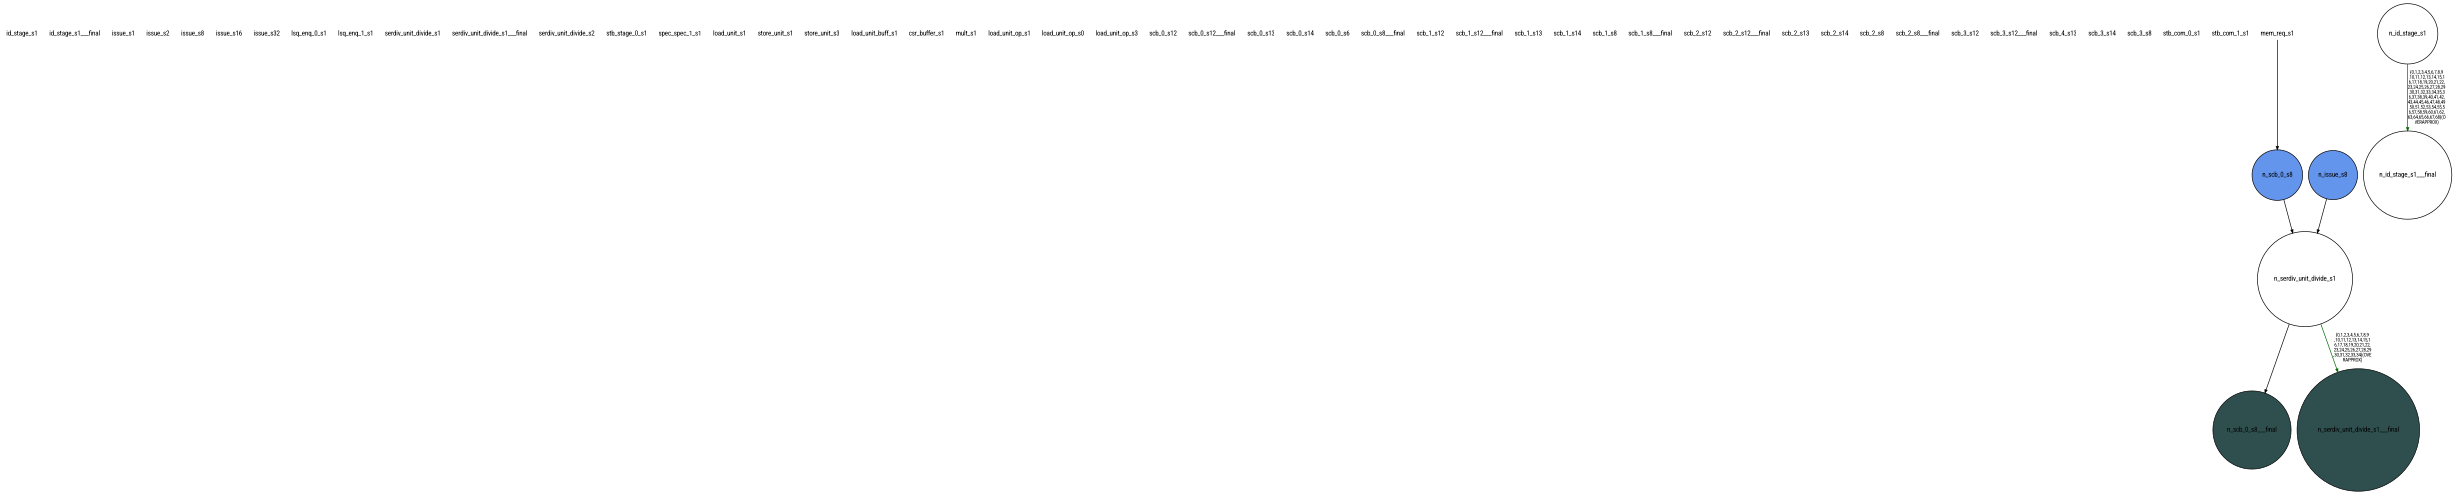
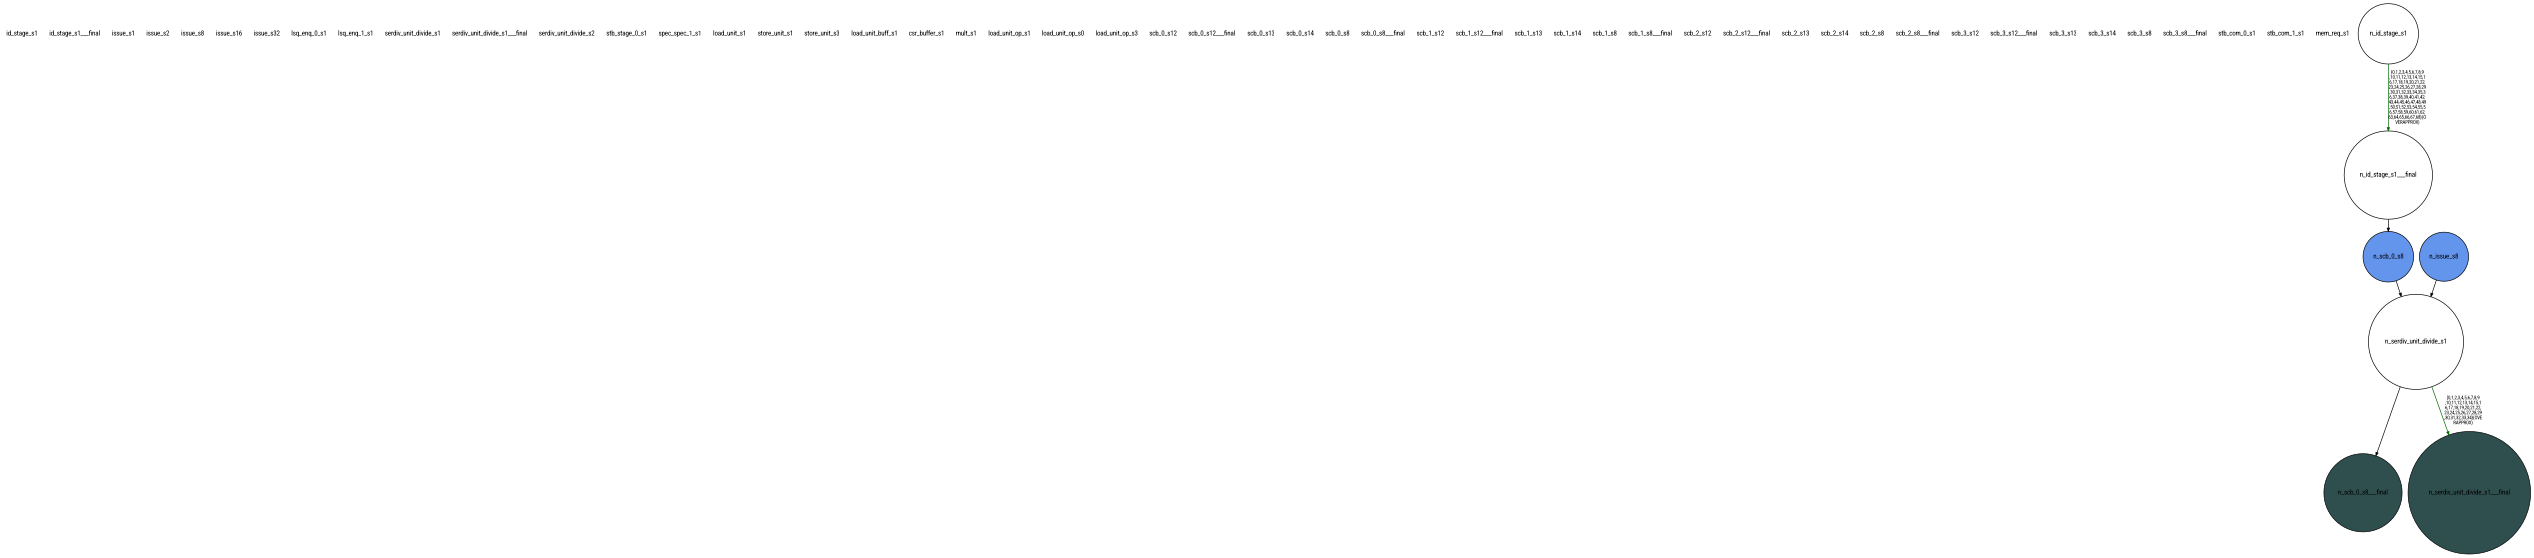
node "scb_0_s6": label "scb_0_s6" -> "scb_0_s8"
node "scb_4_s13": label "scb_4_s13" -> "scb_3_s13"
node "scb_3_s8___final": added
edge "mem_req_s1" -> "n_scb_0_s8": now "n_id_stage_s1___final" -> "n_scb_0_s8"
